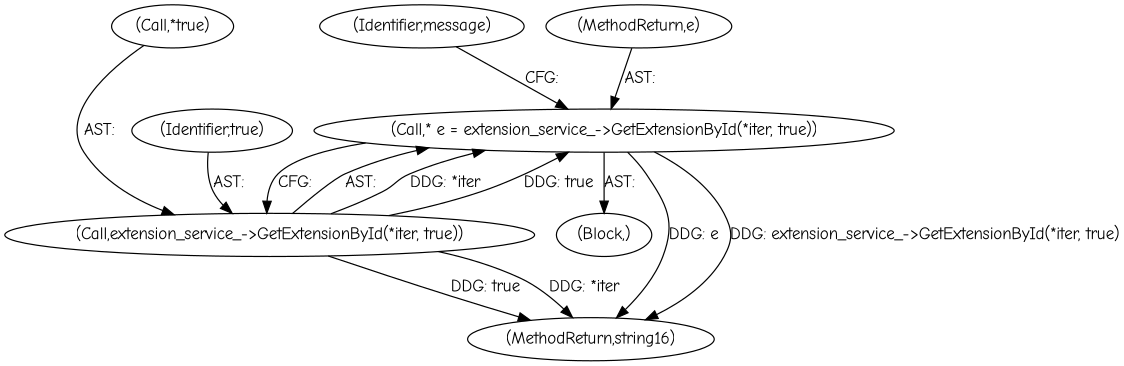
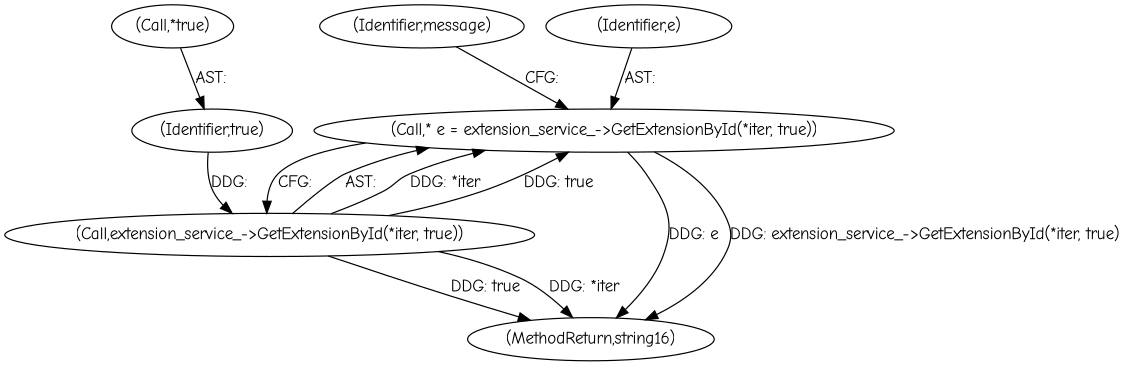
node "(MethodReturn,e)": label "(MethodReturn,e)" -> "(Identifier,e)"
edge "(Call,*true)" -> "(Call,extension_service_->GetExtensionById(*iter, true))": now "(Call,*true)" -> "(Identifier,true)"
edge "(Identifier,true)" -> "(Call,extension_service_->GetExtensionById(*iter, true))": label "AST: " -> "DDG: "
node "(Block,)": removed
